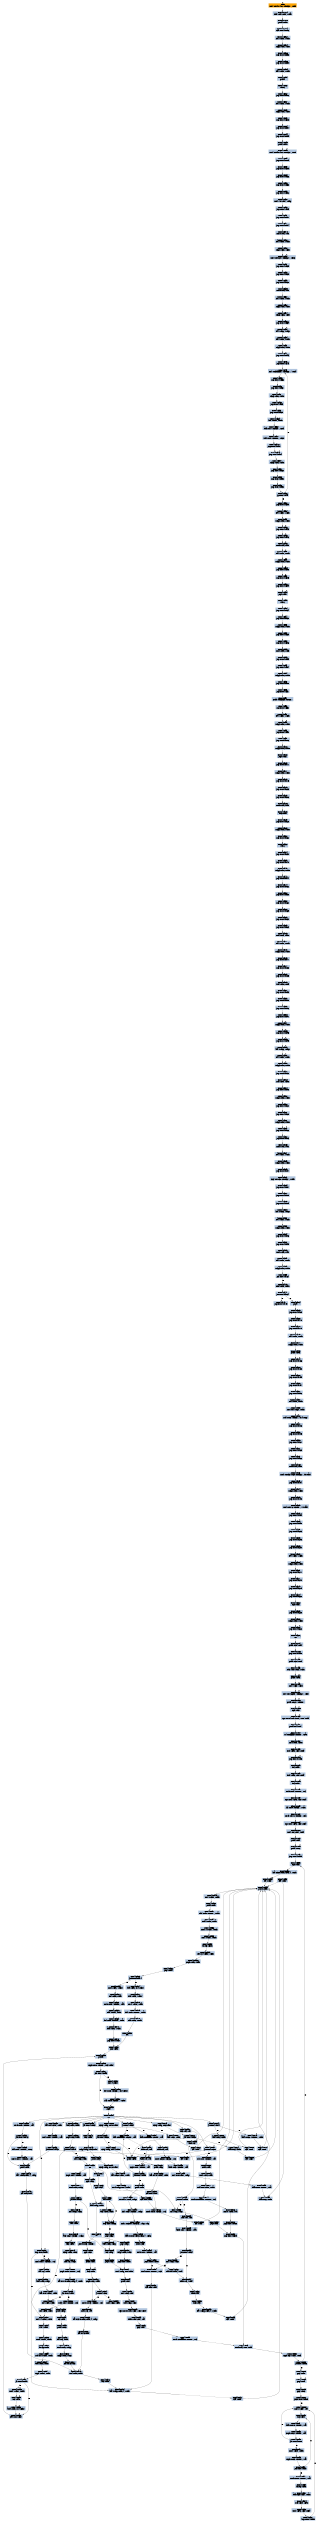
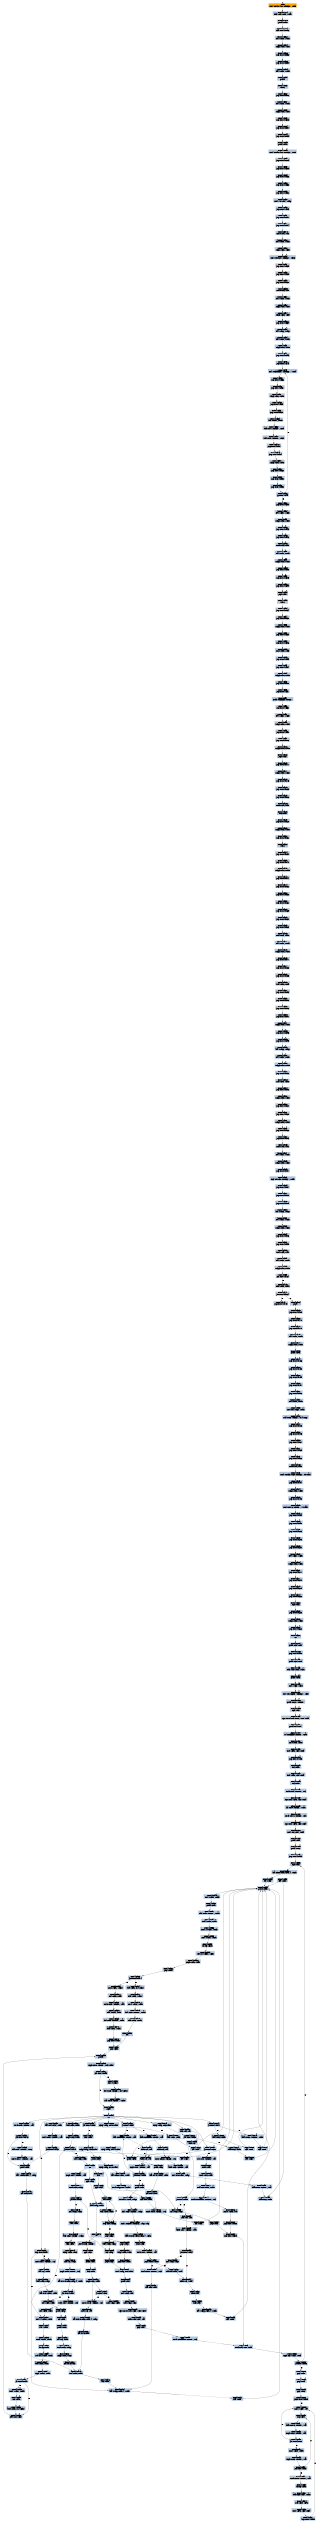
node "0x0041ee2b jae 0x0041ee30": removed
